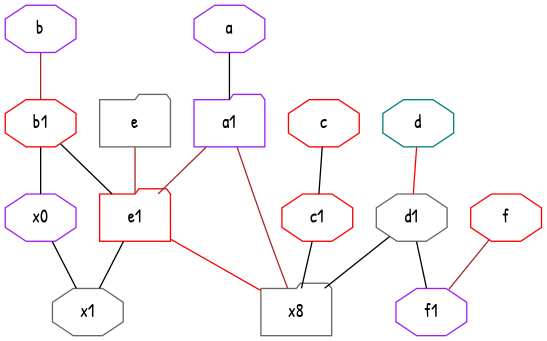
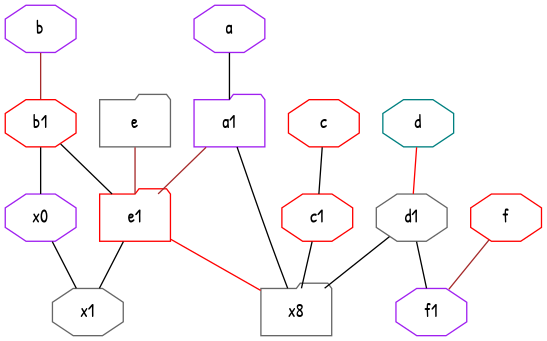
edge "a1" -- "x8": color brown -> black
